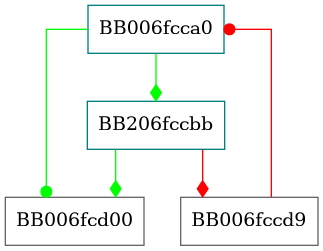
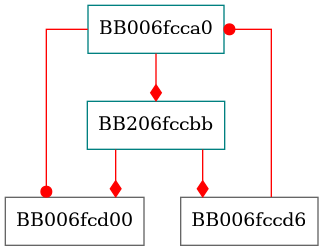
edge "BB006fcca0" -> "BB206fccbb": color green -> red
edge "BB006fcca0" -> "BB006fcd00": color green -> red
edge "BB206fccbb" -> "BB006fcd00": color green -> red
node "BB006fccd9": label "BB006fccd9" -> "BB006fccd6"
